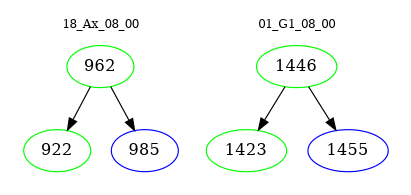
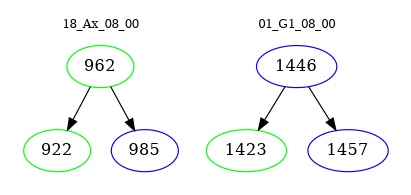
node "1446": color green -> blue
node "1455": label "1455" -> "1457"
